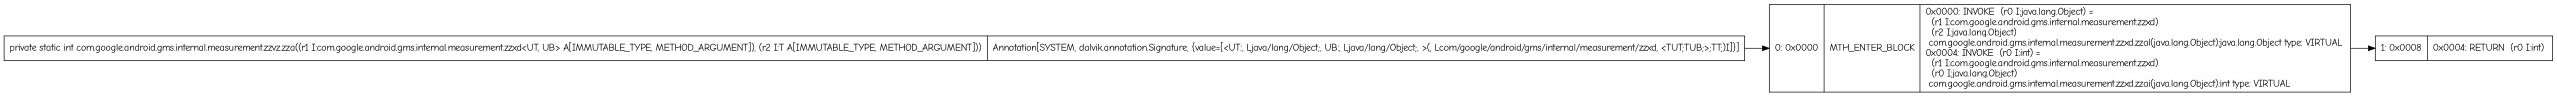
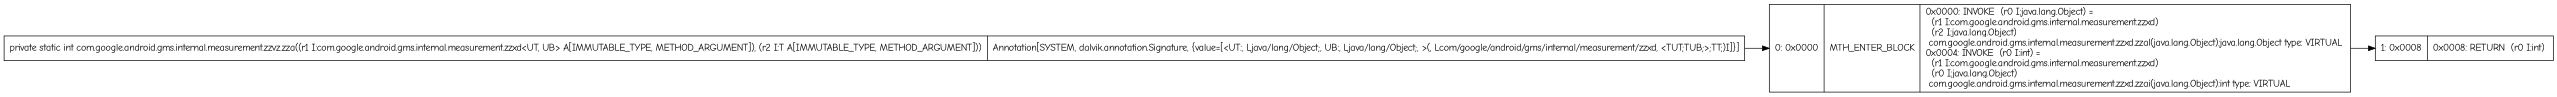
node "1: 0x0008": text "0x0004: RETURN  (r0 I:int)" -> "0x0008: RETURN  (r0 I:int)"
